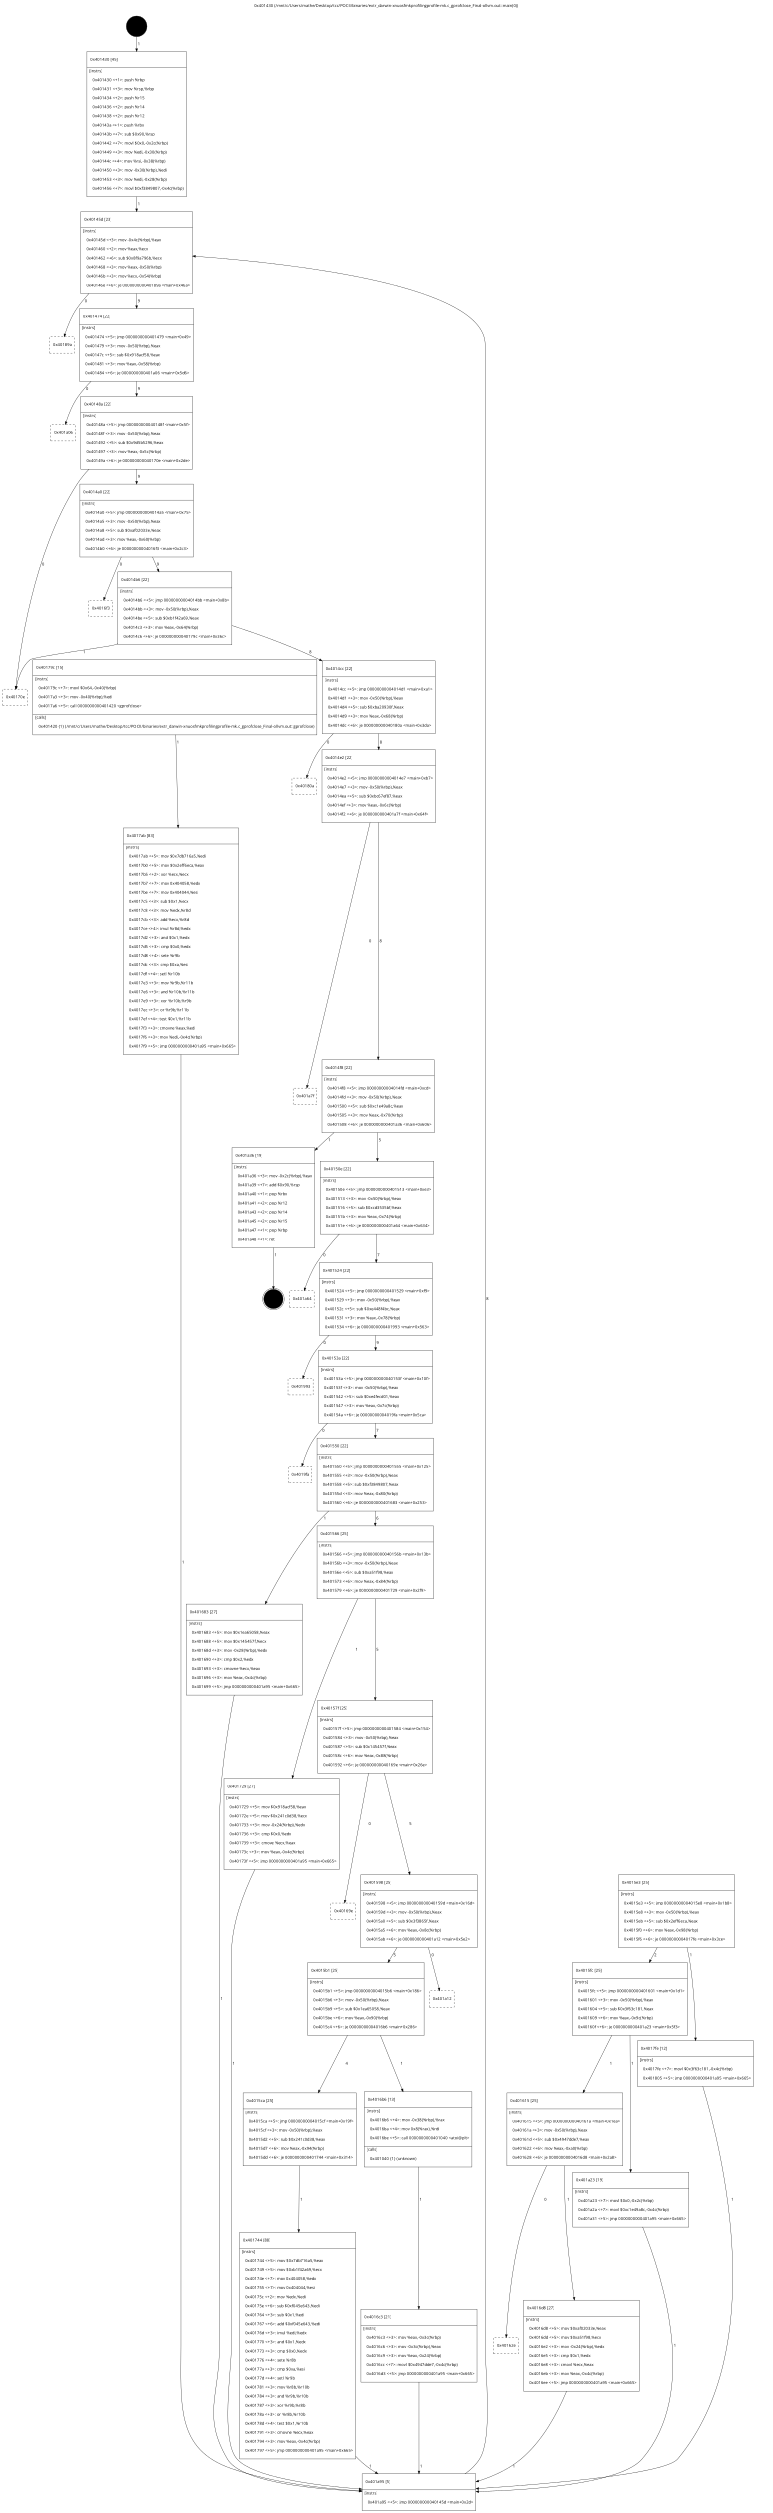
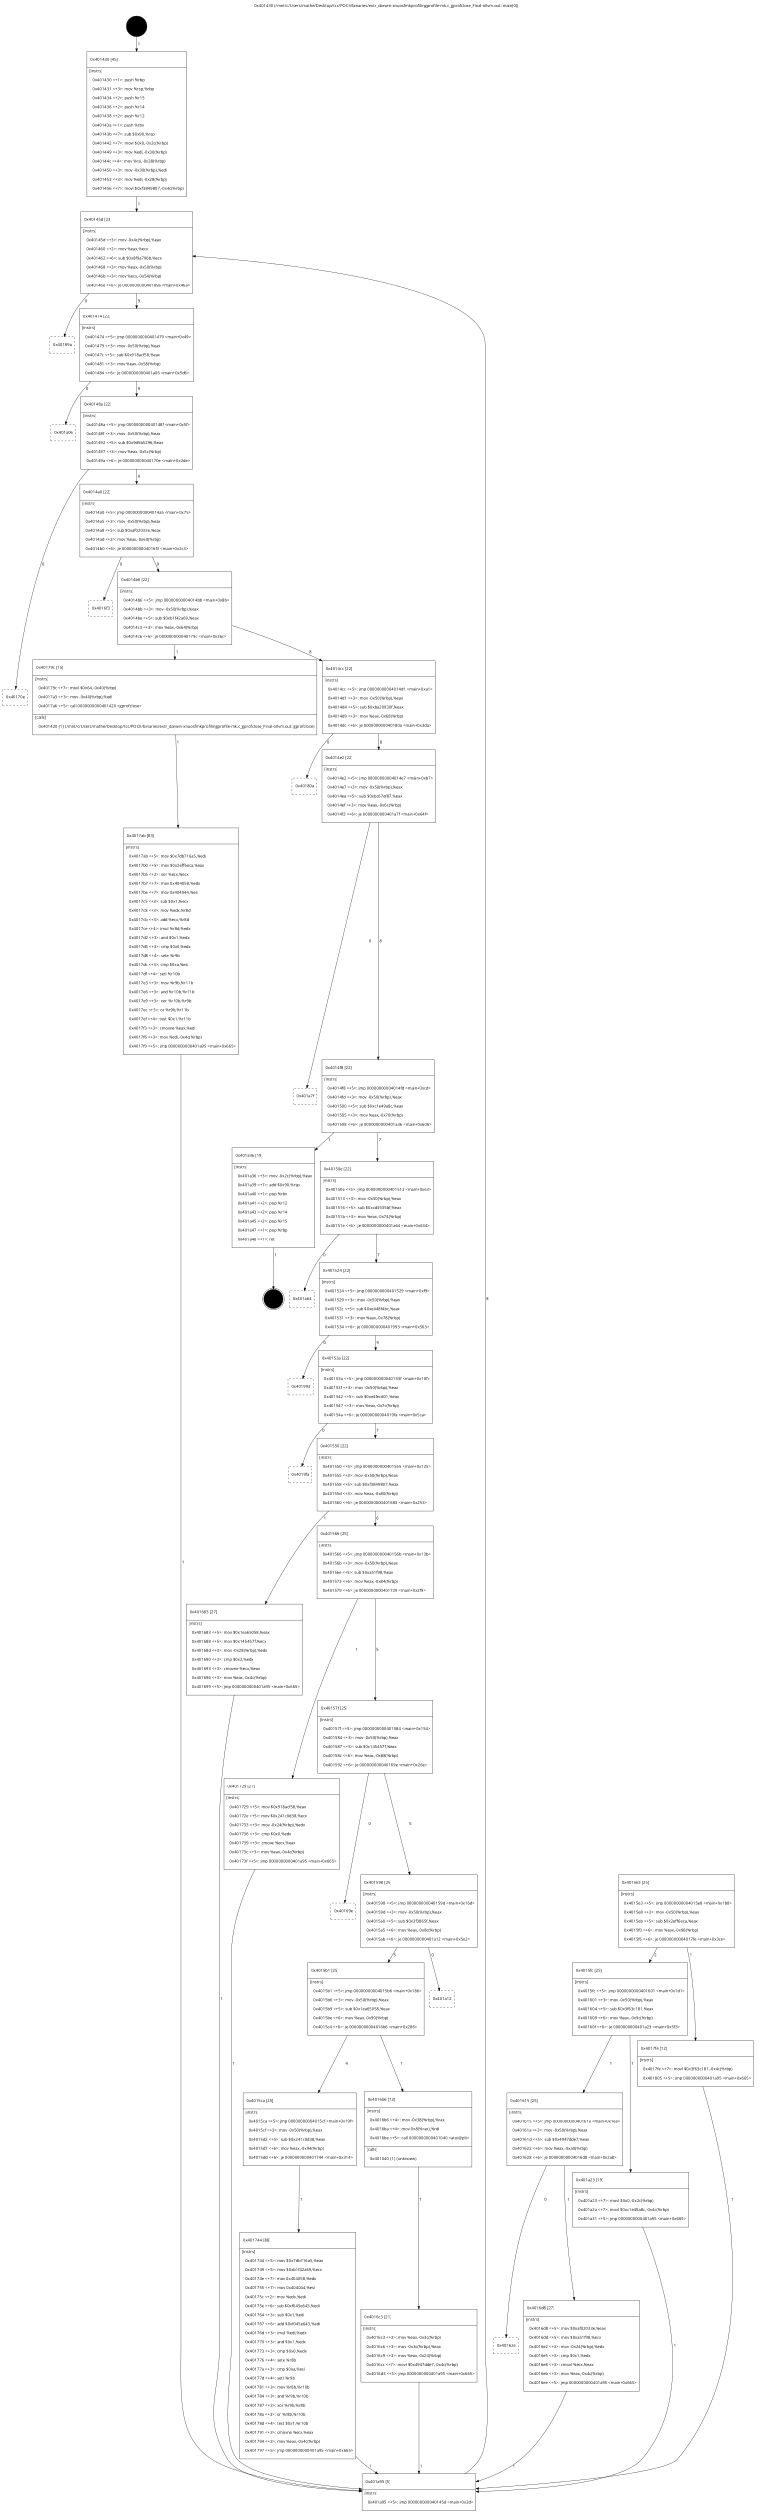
edge "0x4014b6 [22]" -> "0x40170e": now "0x4014b6 [22]" -> "0x40179c [15]"
edge "0x4014f8 [22]" -> "0x40150e [22]": label " 5" -> " 7"
